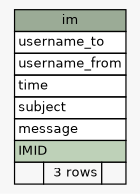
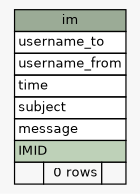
node "im": text "3 rows" -> "0 rows"
